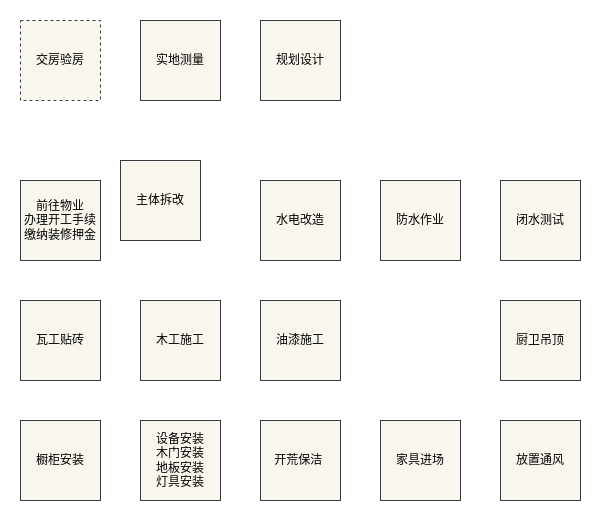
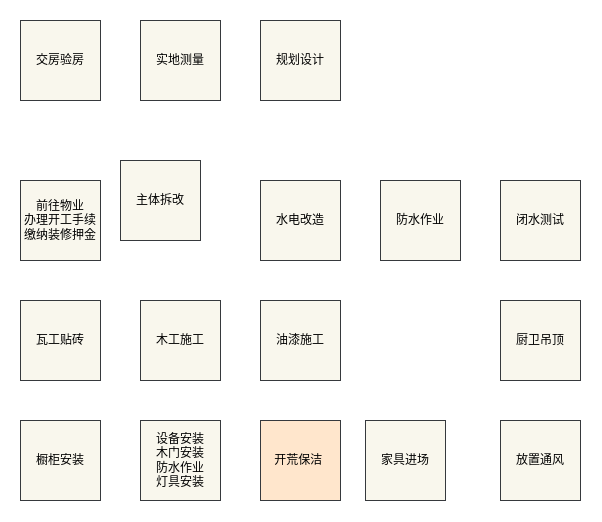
node "交房验房": style dashed -> solid
node "设备安装 木门安装 地板安装 灯具安装": label "设备安装 木门安装 地板安装 灯具安装" -> "设备安装 木门安装 防水作业 灯具安装"
node "开荒保洁": fillcolor #f9f7ed -> #ffe6cc
node "家具进场": moved (421, 461) -> (406, 461)
